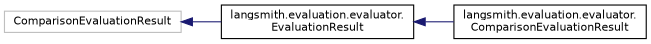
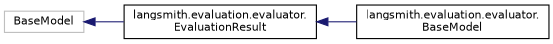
node "ComparisonEvaluationResult": label "ComparisonEvaluationResult" -> "BaseModel"
node "langsmith.evaluation.evaluator. ComparisonEvaluationResult": label "langsmith.evaluation.evaluator. ComparisonEvaluationResult" -> "langsmith.evaluation.evaluator. BaseModel"
